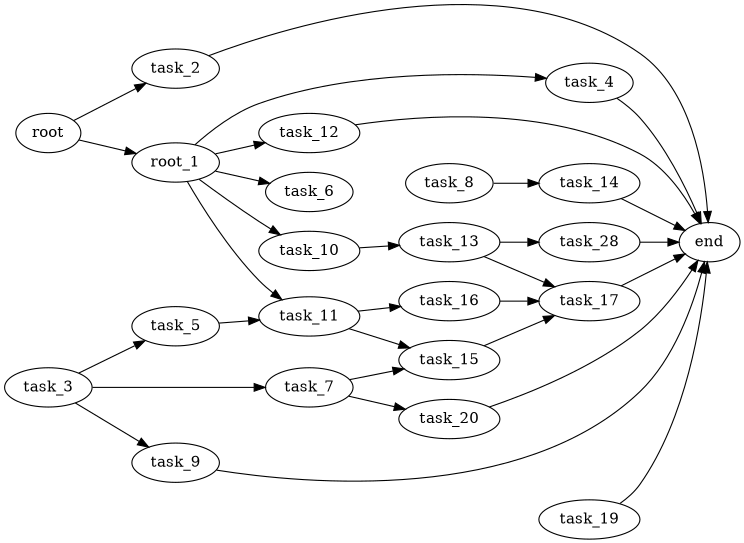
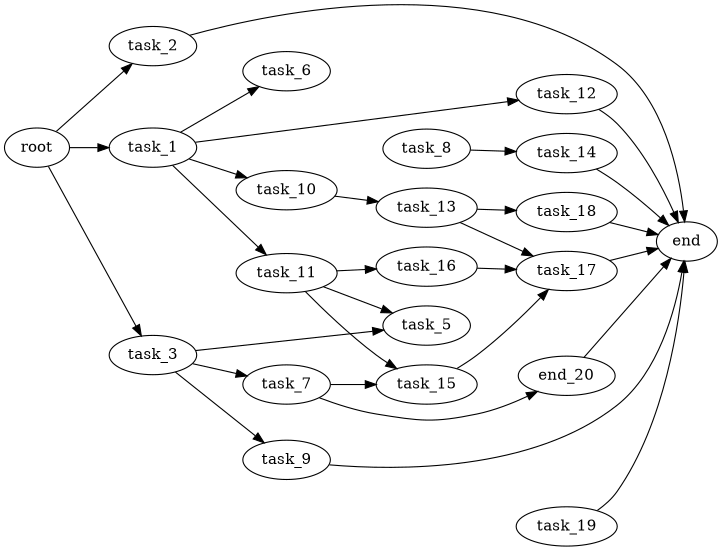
node "task_4": removed
node "root_1": label "root_1" -> "task_1"
node "task_28": label "task_28" -> "task_18"
edge "root" -> "task_3": added
edge "task_5" -> "task_11": reversed
node "task_20": label "task_20" -> "end_20"
